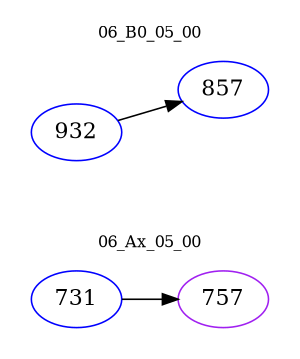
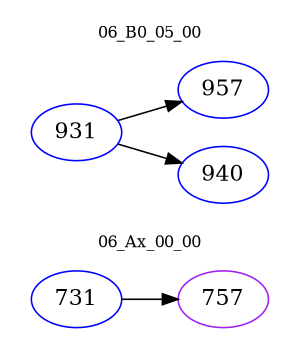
node "857": label "857" -> "957"
node "932": label "932" -> "931"
node "940": added
cluster "06_Ax_05_00": label "06_Ax_05_00" -> "06_Ax_00_00"
